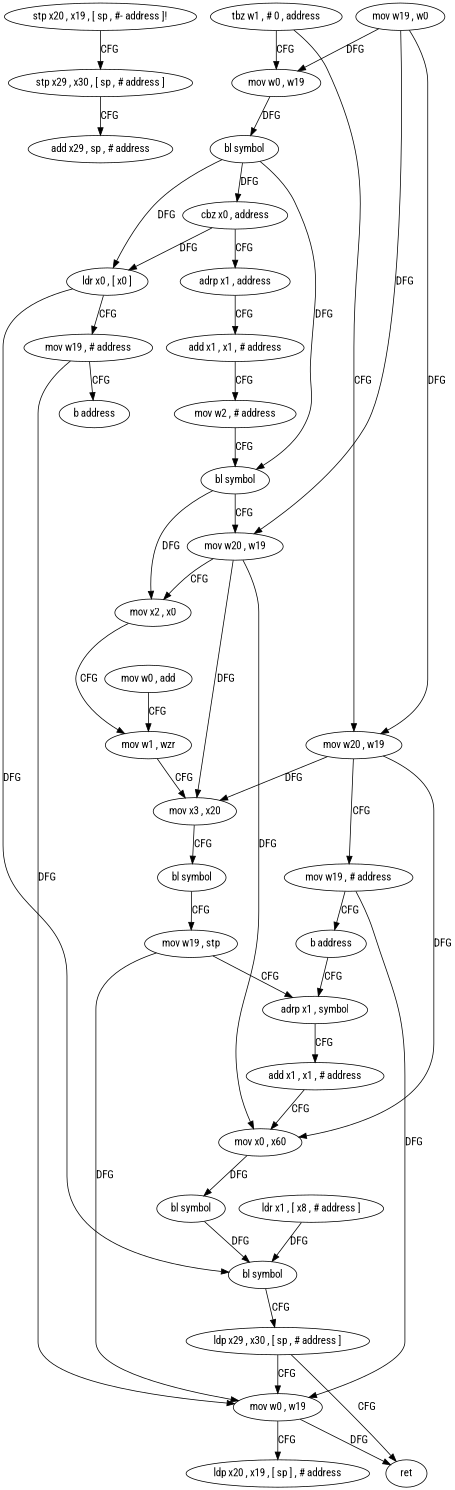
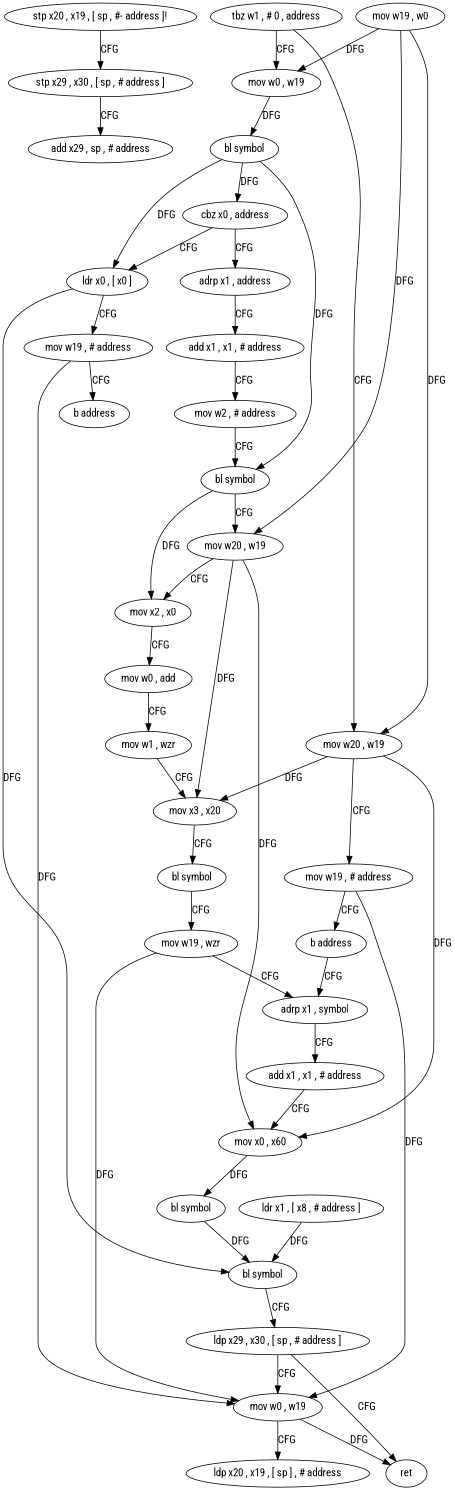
edge "cbz x0 , address" -> "ldr x0 , [ x0 ]": label "DFG" -> "CFG"
edge "mov x2 , x0" -> "mov w1 , wzr": now "mov x2 , x0" -> "mov w0 , add"
node "mov w19 , stp": label "mov w19 , stp" -> "mov w19 , wzr"
